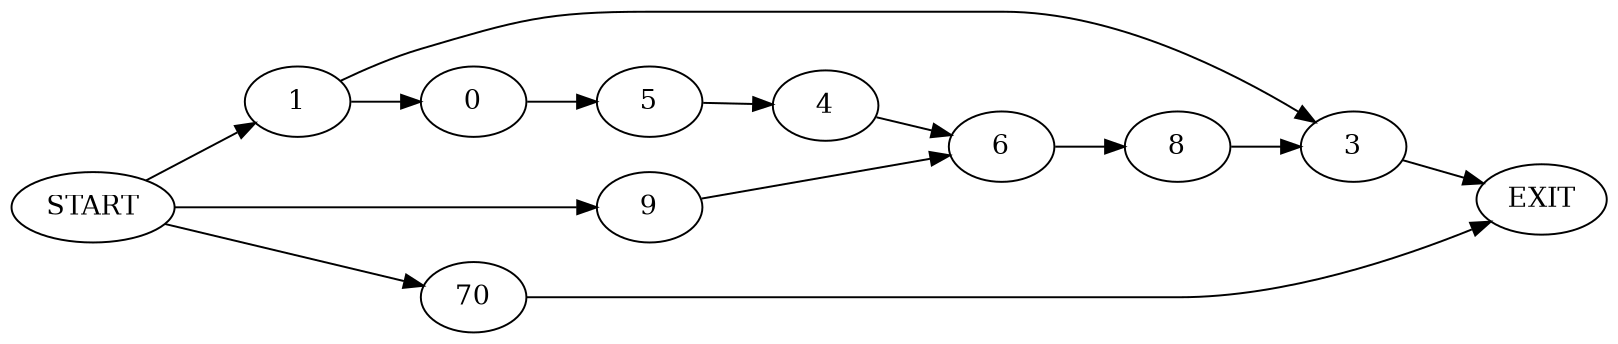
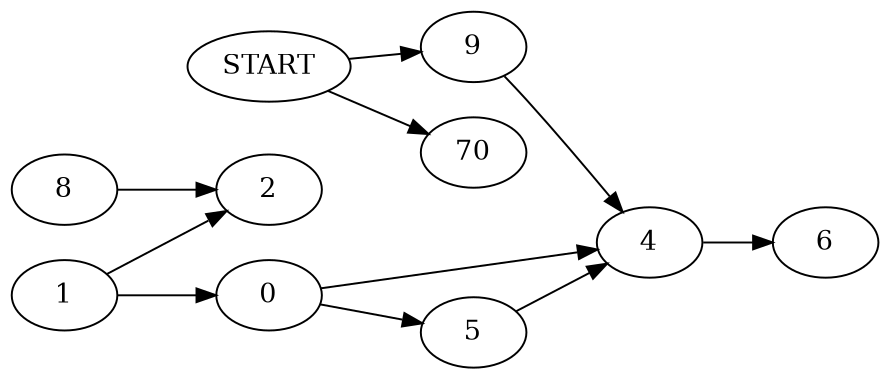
edge "6" -> "8": removed
node "3": label "3" -> "2"
edge "START" -> "1": removed
edge "9" -> "6": now "9" -> "4"
node "EXIT": removed
edge "0" -> "4": added
